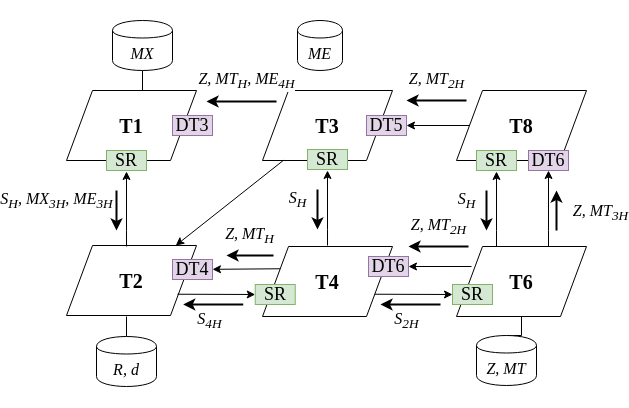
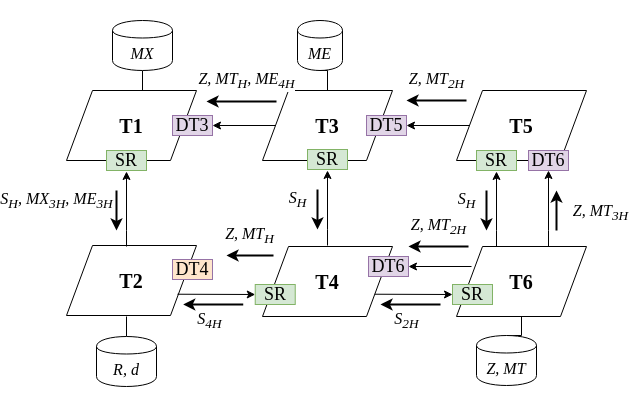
edge "ME" -- "Т3": added
node "T8": label "T8" -> "T5"
edge "Т3" -> "T2": now "Т3" -> "DT3"
edge "T4" -> "DT4": removed
node "DT4": fillcolor #e1d5e7 -> #ffe6cc
